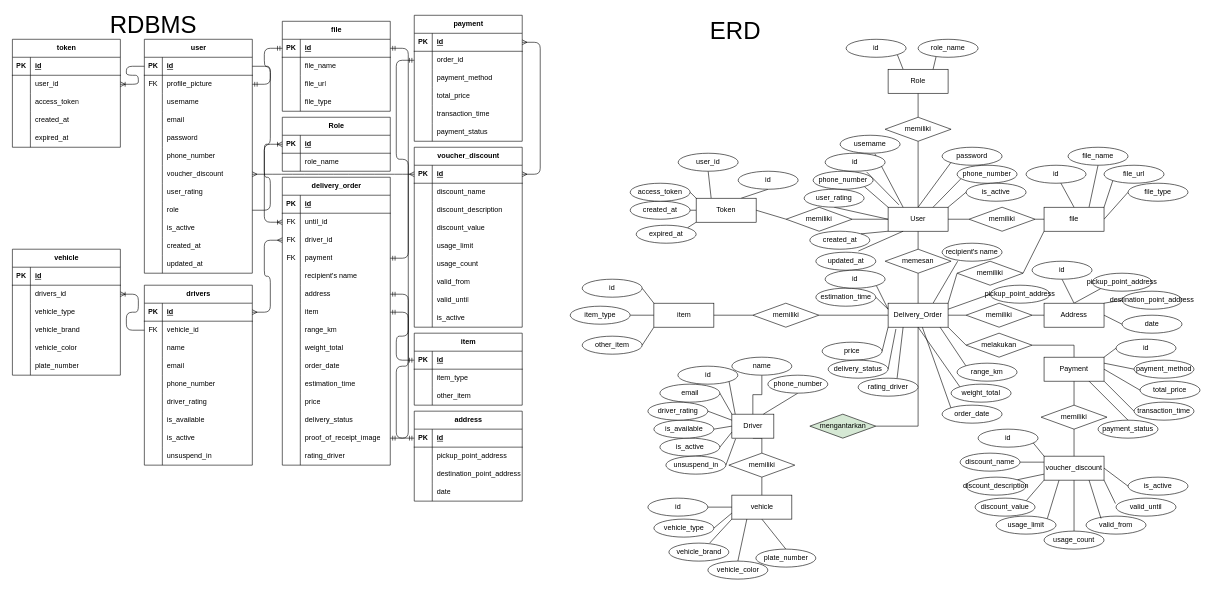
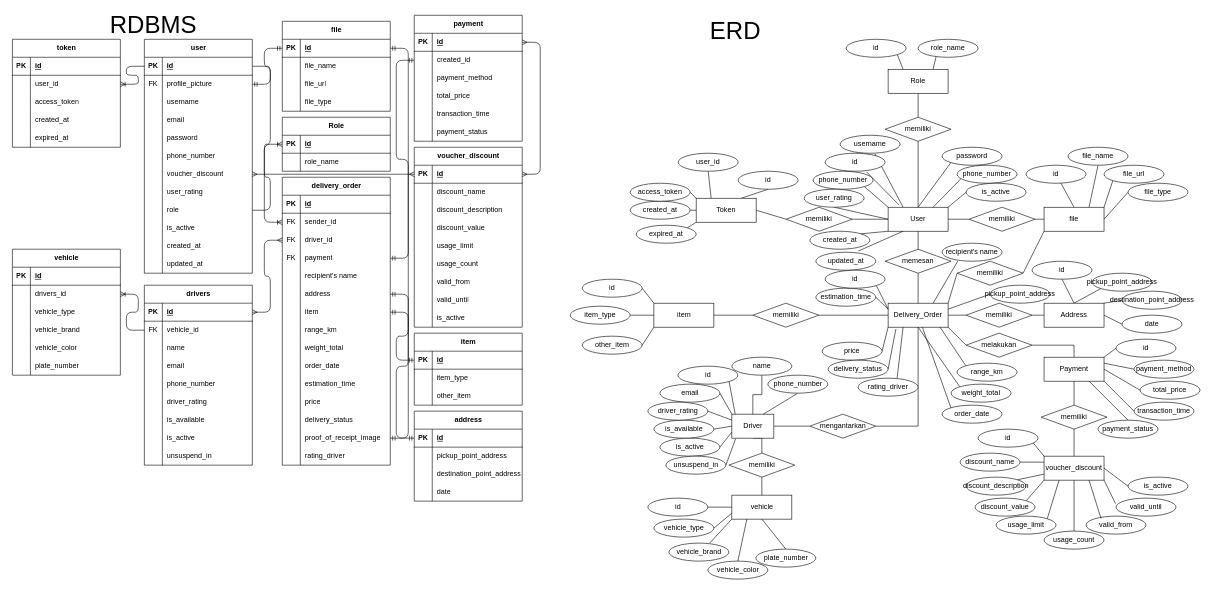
node "order_id": label "order_id" -> "created_id"
node "until_id": label "until_id" -> "sender_id"
edge "Driver" -- "mengantarkan": added
node "mengantarkan": fillcolor #d5e8d4 -> #ffffff
